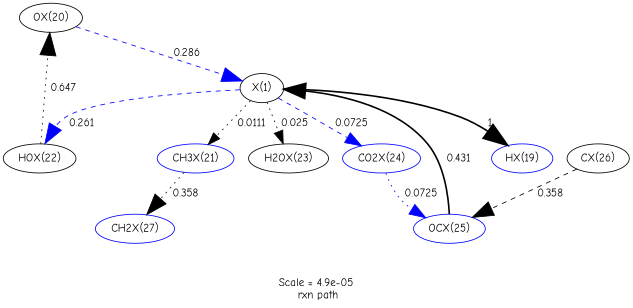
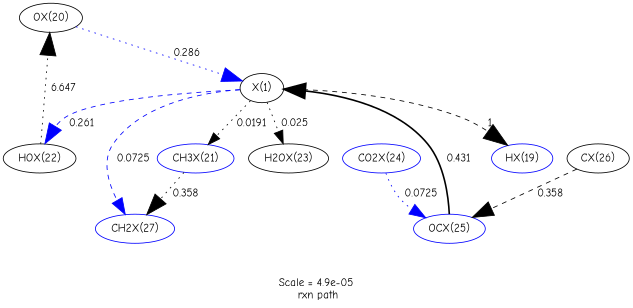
edge "OX(20)" -> "X(1)": style dashed -> dotted
edge "HOX(22)" -> "OX(20)": label " 0.647" -> " 6.647"
edge "X(1)" -> "HX(19)": style bold -> dashed
edge "X(1)" -> "CO2X(24)": now "X(1)" -> "CH2X(27)"
edge "X(1)" -> "CH3X(21)": label " 0.0111" -> " 0.0191"
